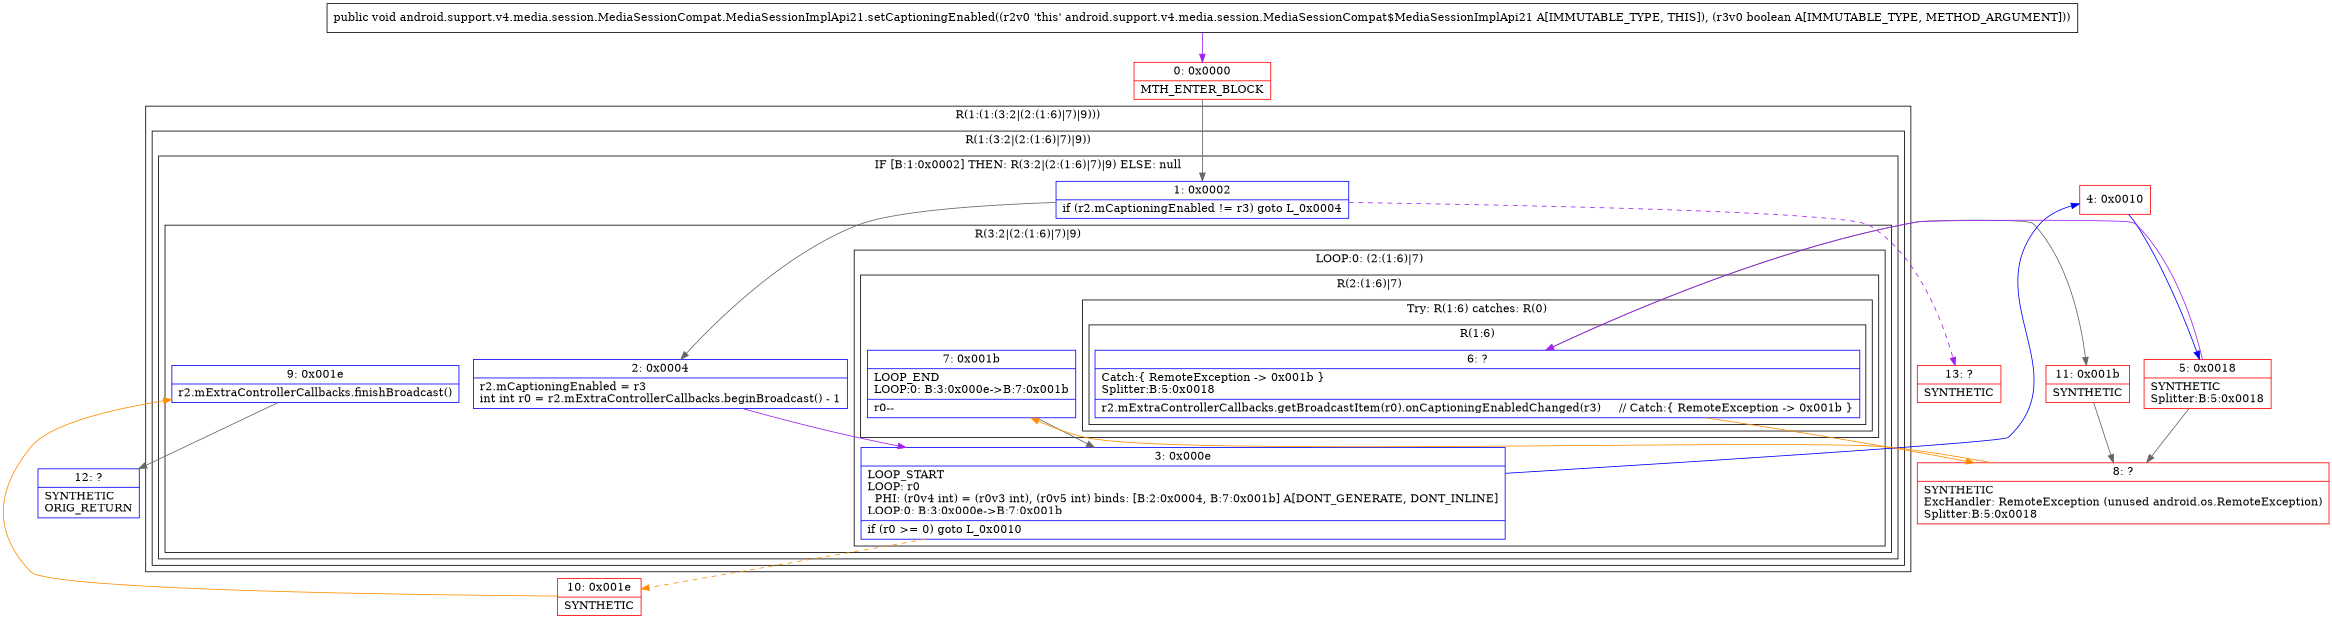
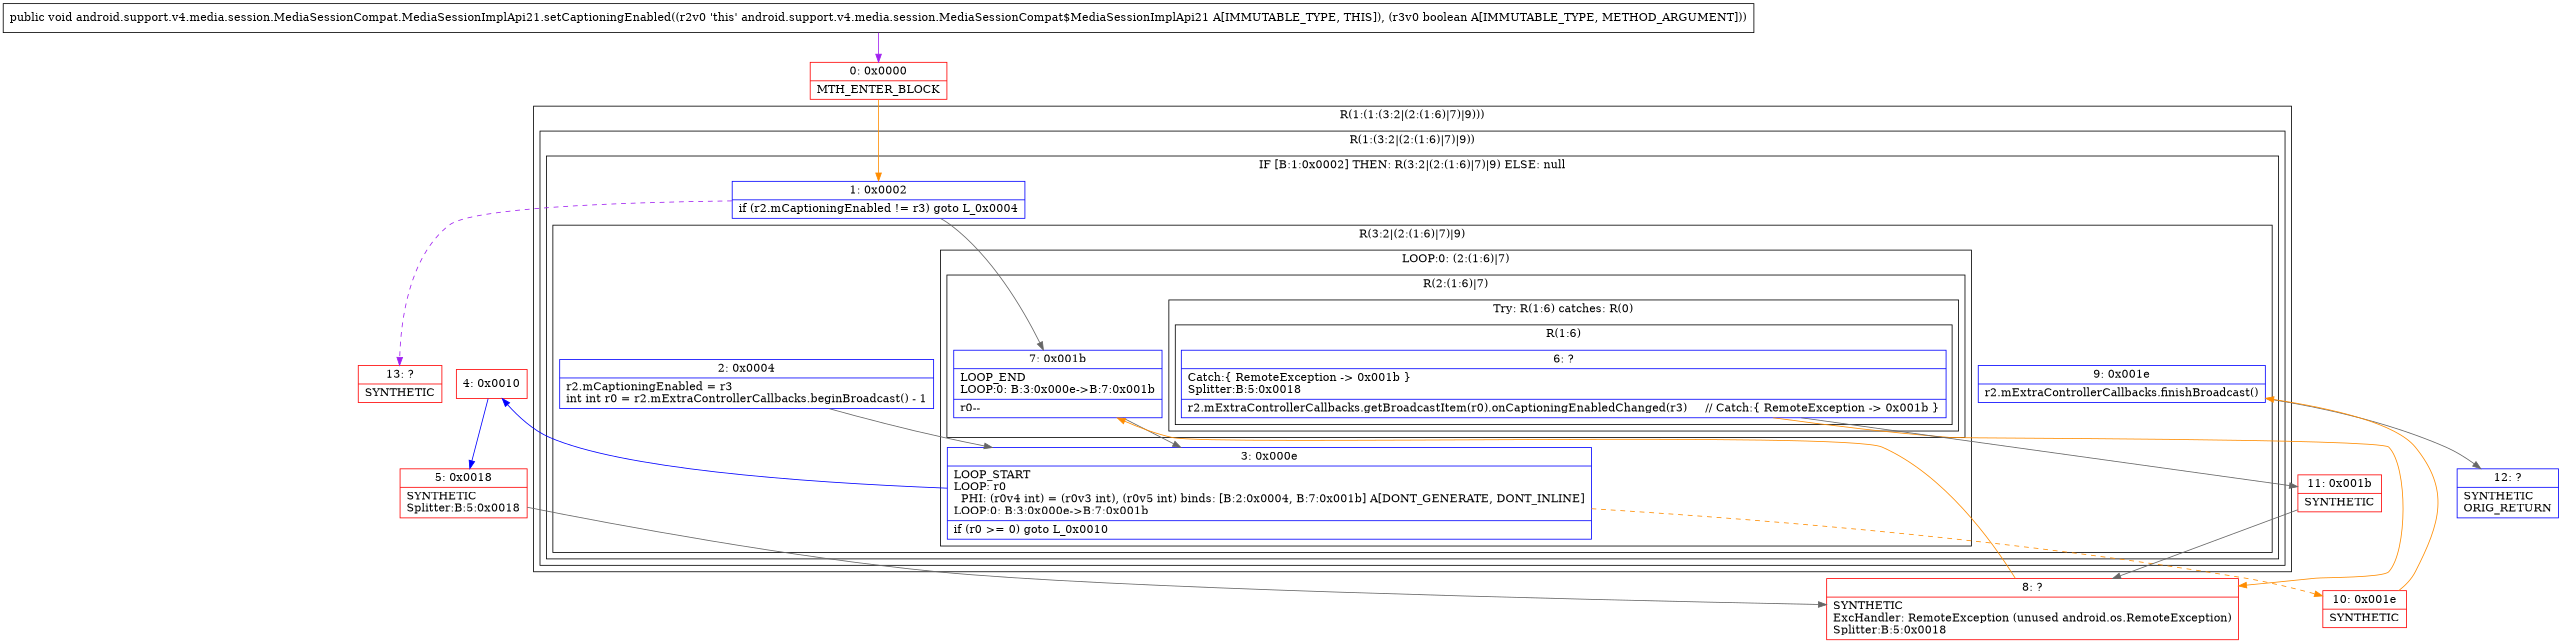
edge "0: 0x0000" -> "1: 0x0002": color gray40 -> darkorange
edge "5: 0x0018" -> "6: ?": removed
edge "1: 0x0002" -> "2: 0x0004": now "1: 0x0002" -> "7: 0x001b"
edge "2: 0x0004" -> "3: 0x000e": color purple -> gray40
